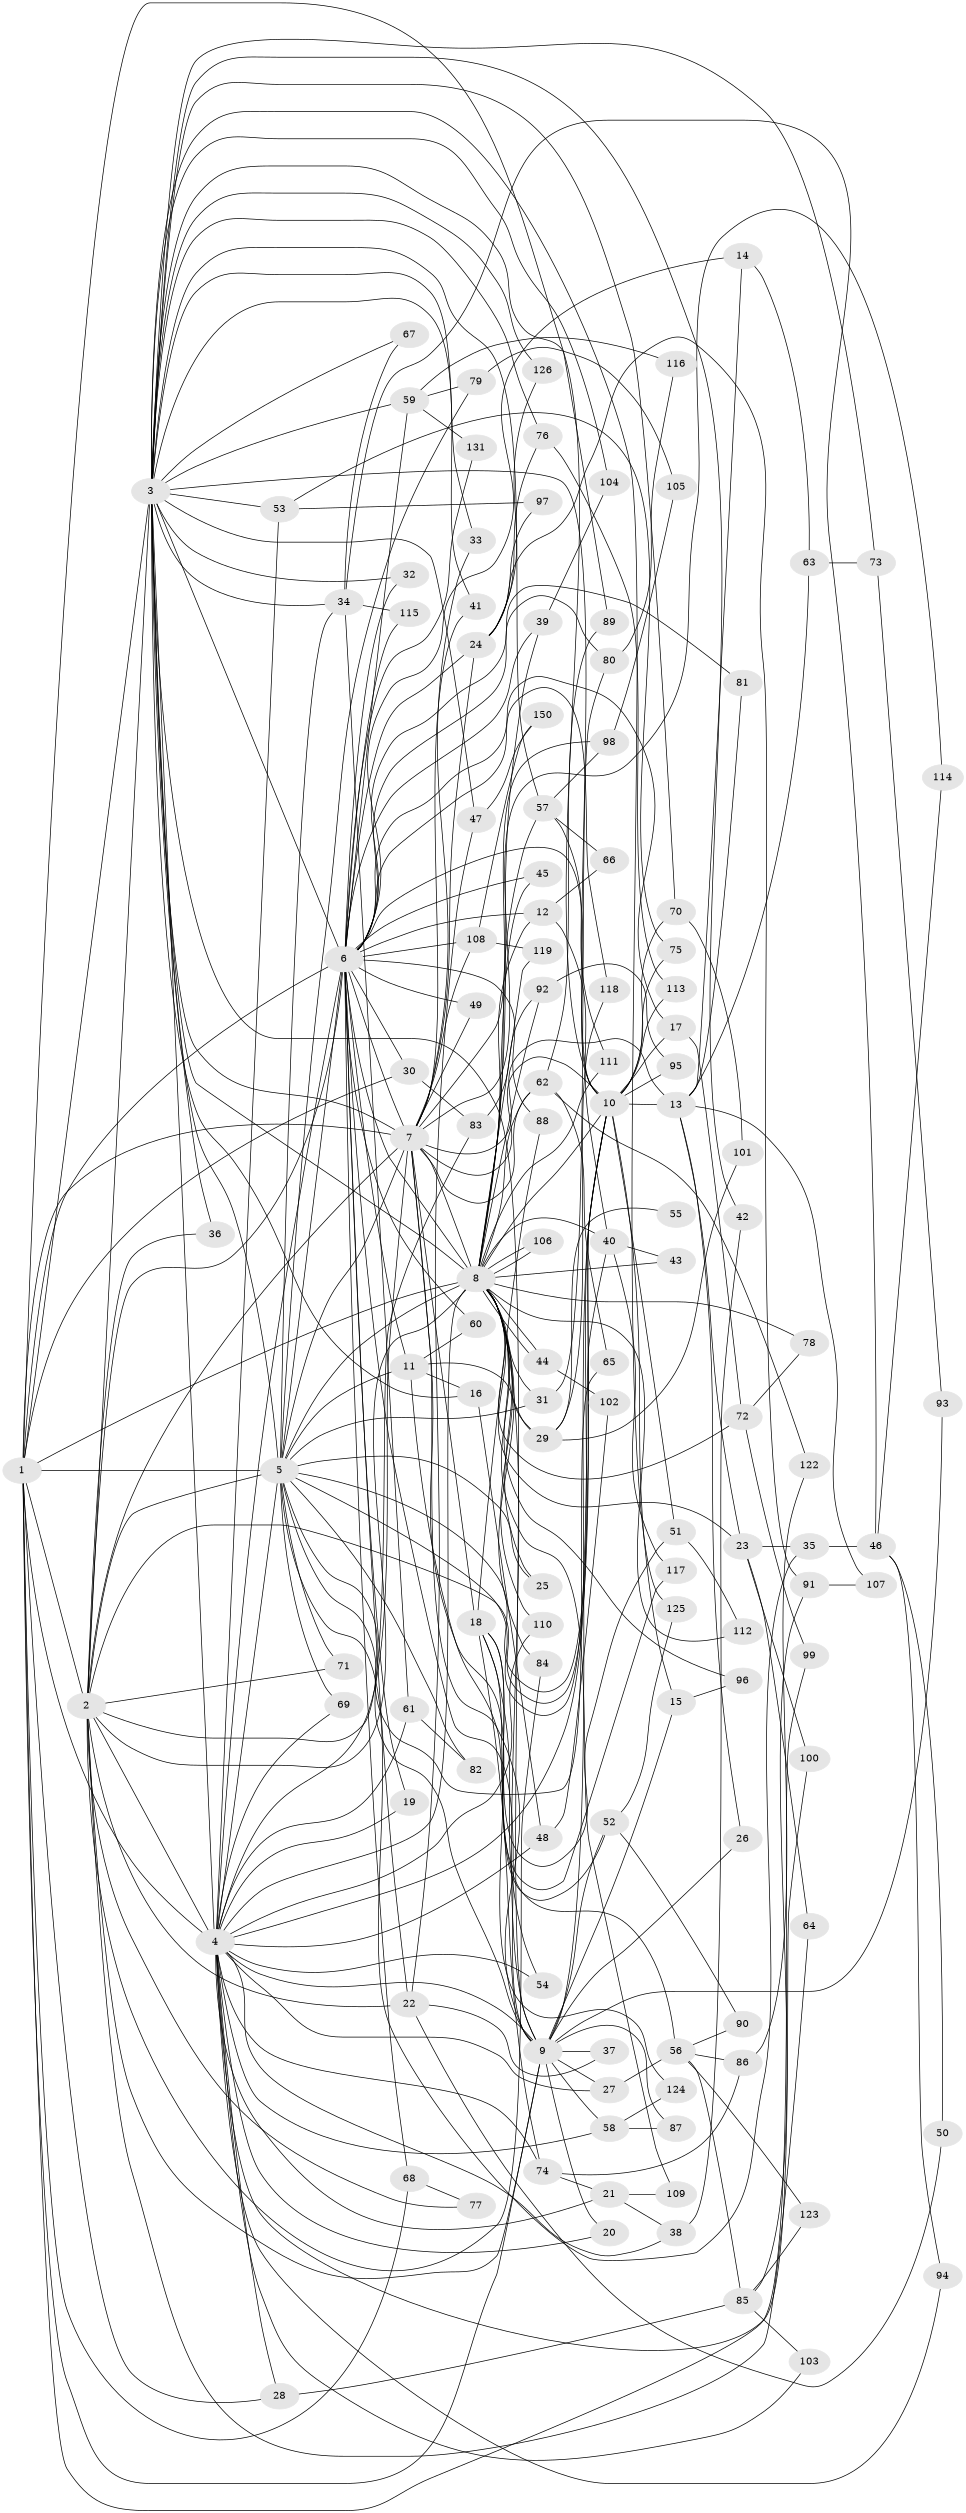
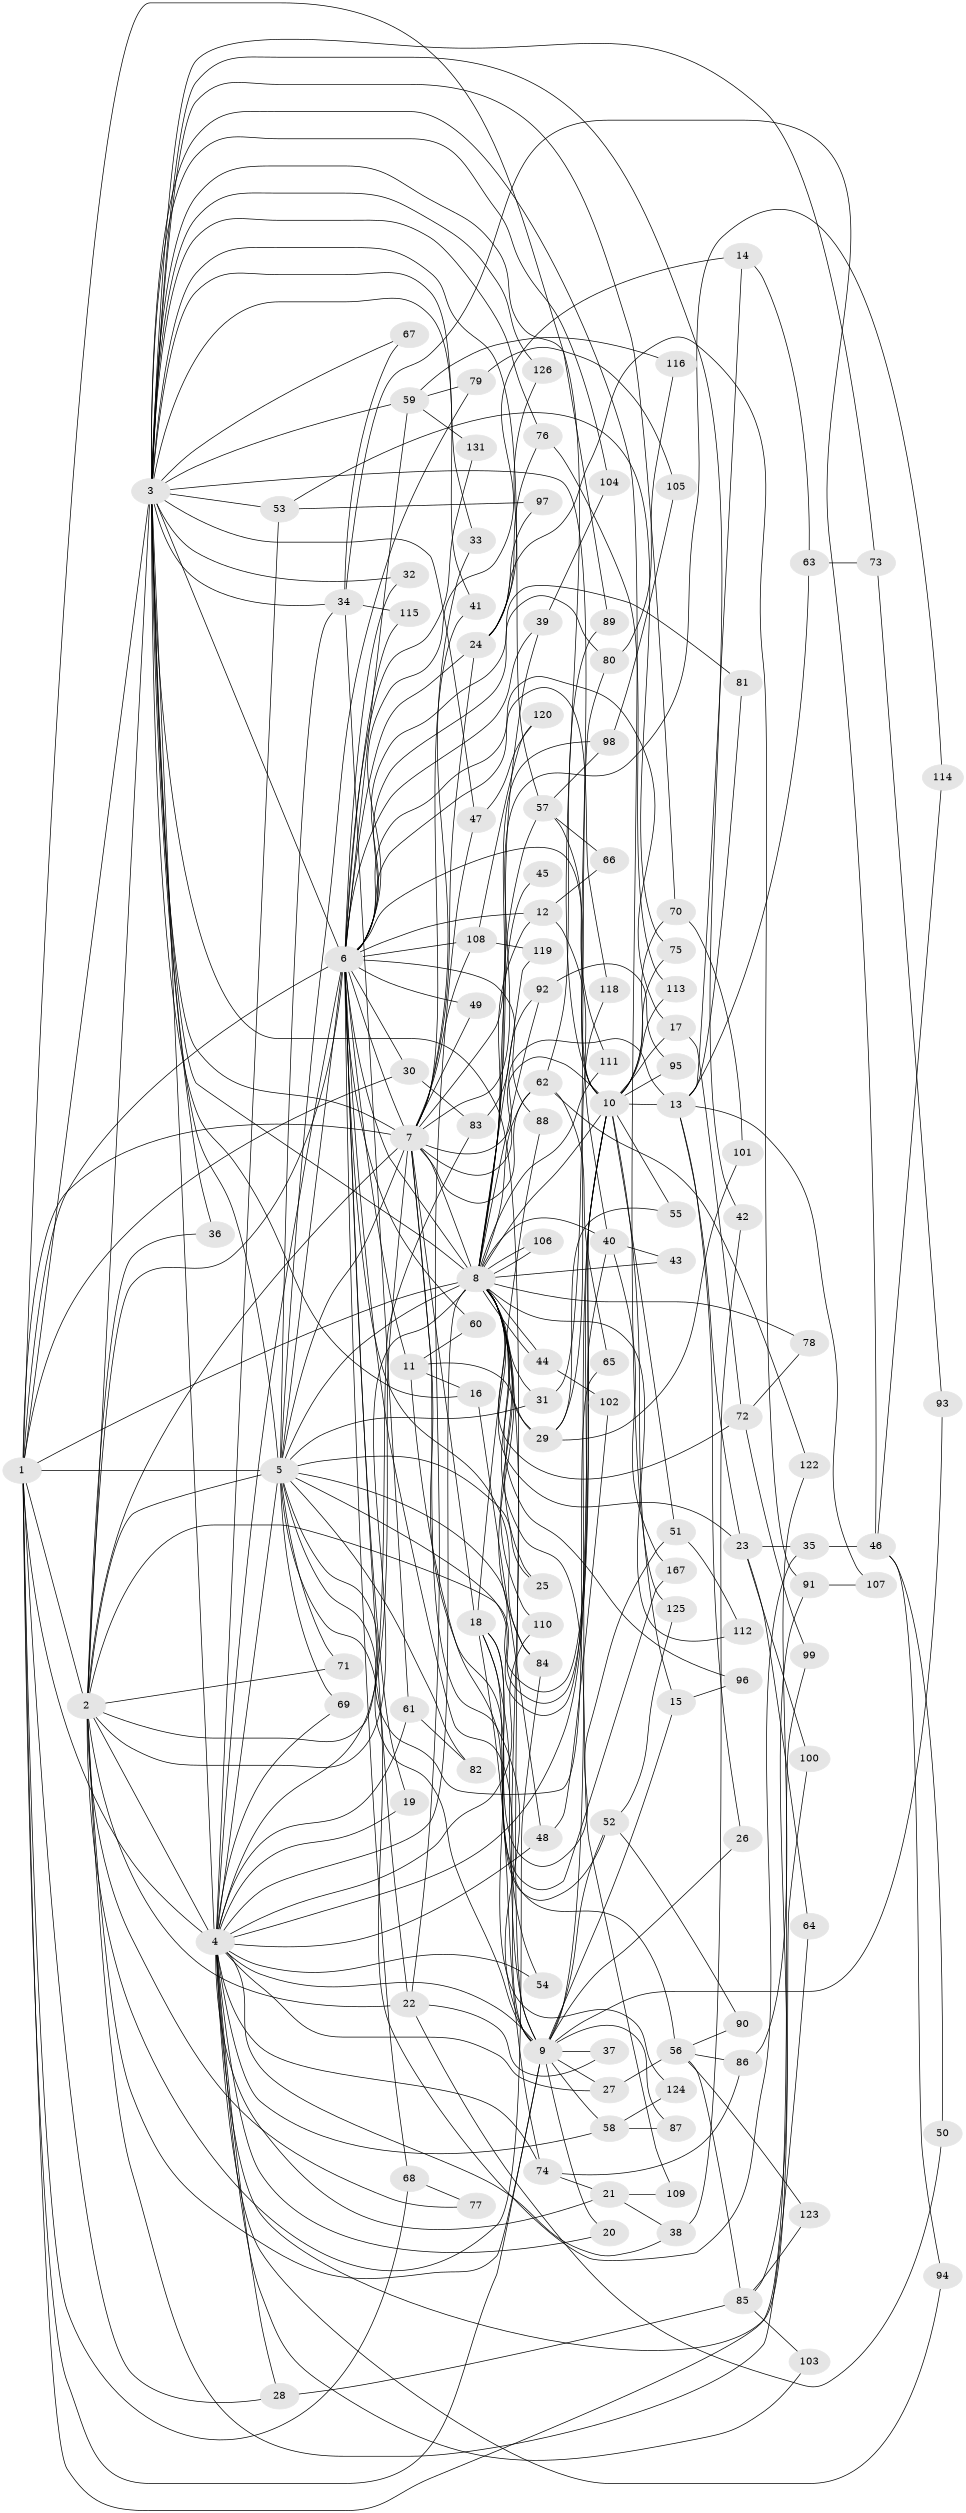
node "150": label "150" -> "120"
edge "45" -- "6": now "84" -- "6"
edge "10" -- "55": added
edge "11" -- "5": removed
node "117": label "117" -> "167"
